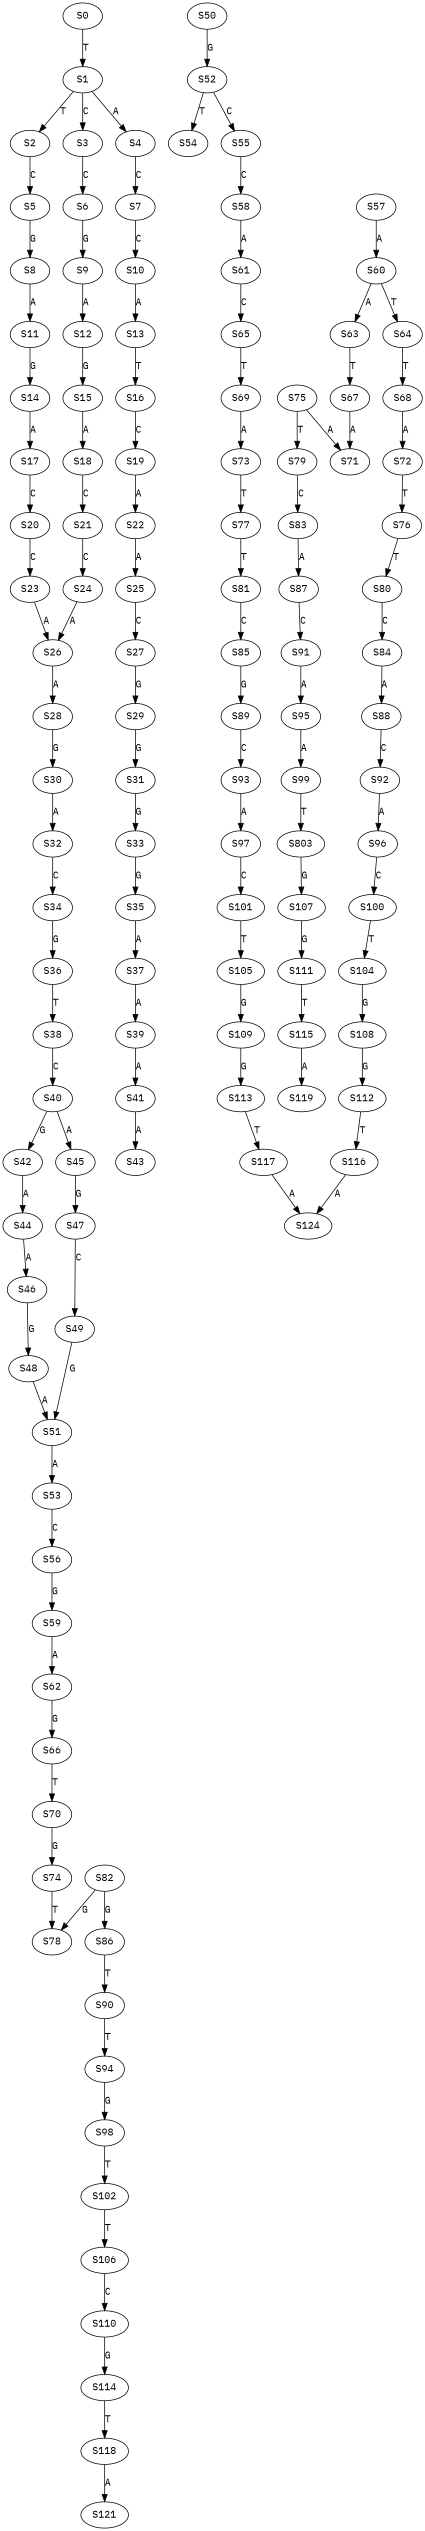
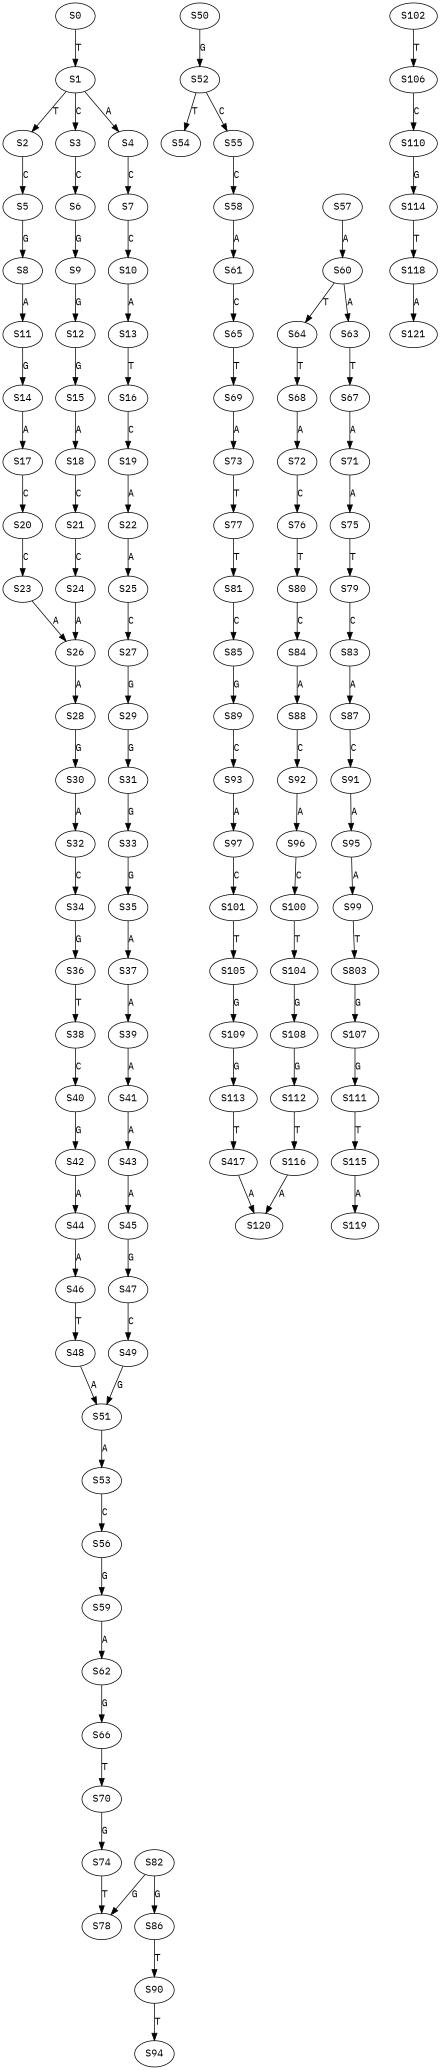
edge "S9" -> "S12": label "A" -> "G"
edge "S75" -> "S71": reversed
edge "S72" -> "S76": label "T" -> "C"
edge "S40" -> "S45": now "S43" -> "S45"
node "S117": label "S117" -> "S417"
node "S124": label "S124" -> "S120"
edge "S46" -> "S48": label "G" -> "T"
node "S98": removed
